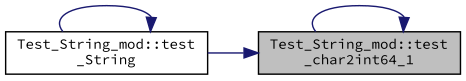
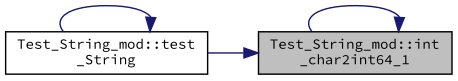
node "Test_String_mod::test _char2int64_1": label "Test_String_mod::test _char2int64_1" -> "Test_String_mod::int _char2int64_1"
